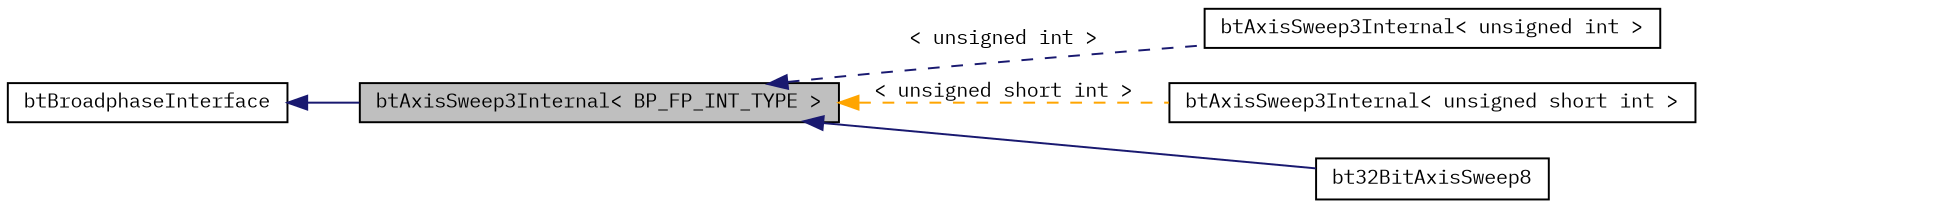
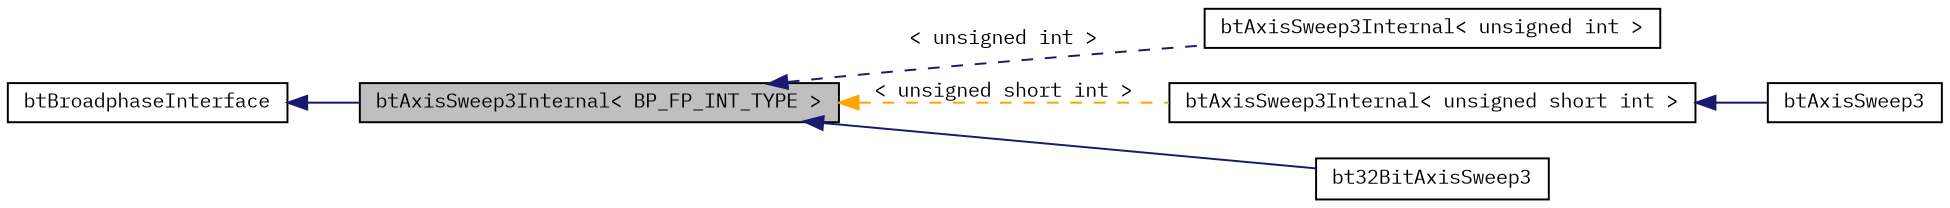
node "btAxisSweep3": added
node "bt32BitAxisSweep8": label "bt32BitAxisSweep8" -> "bt32BitAxisSweep3"
